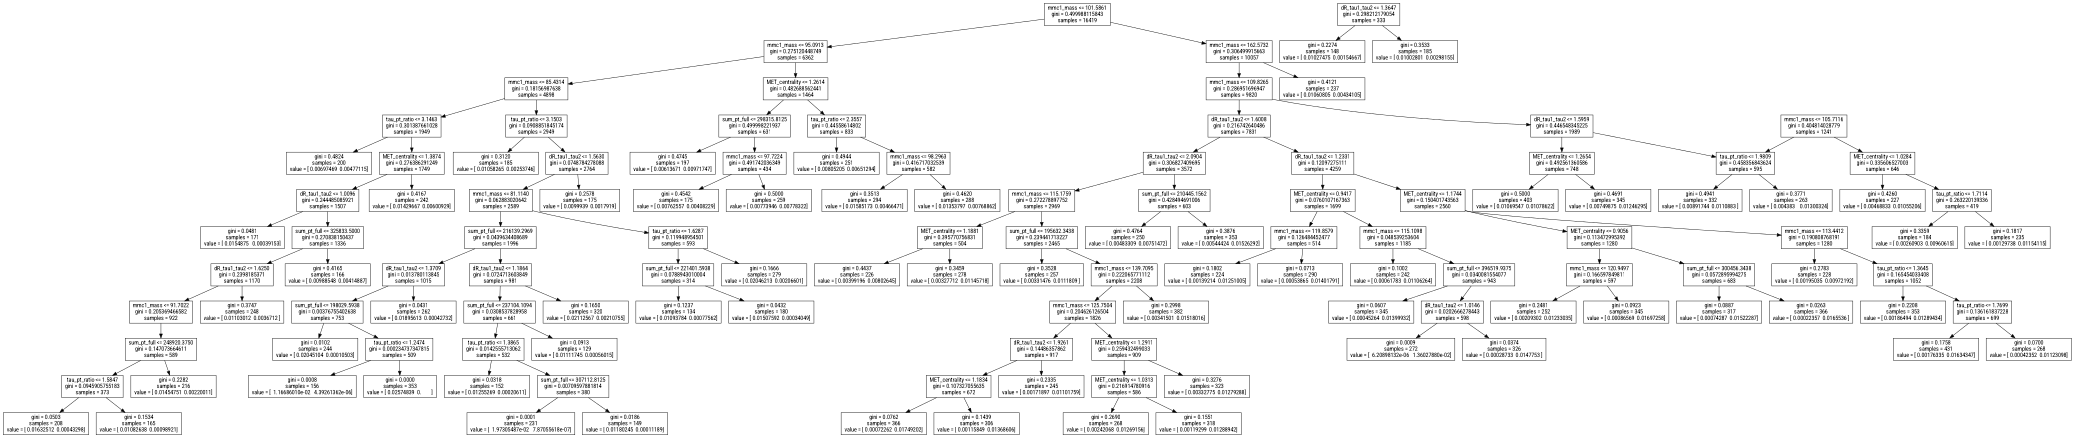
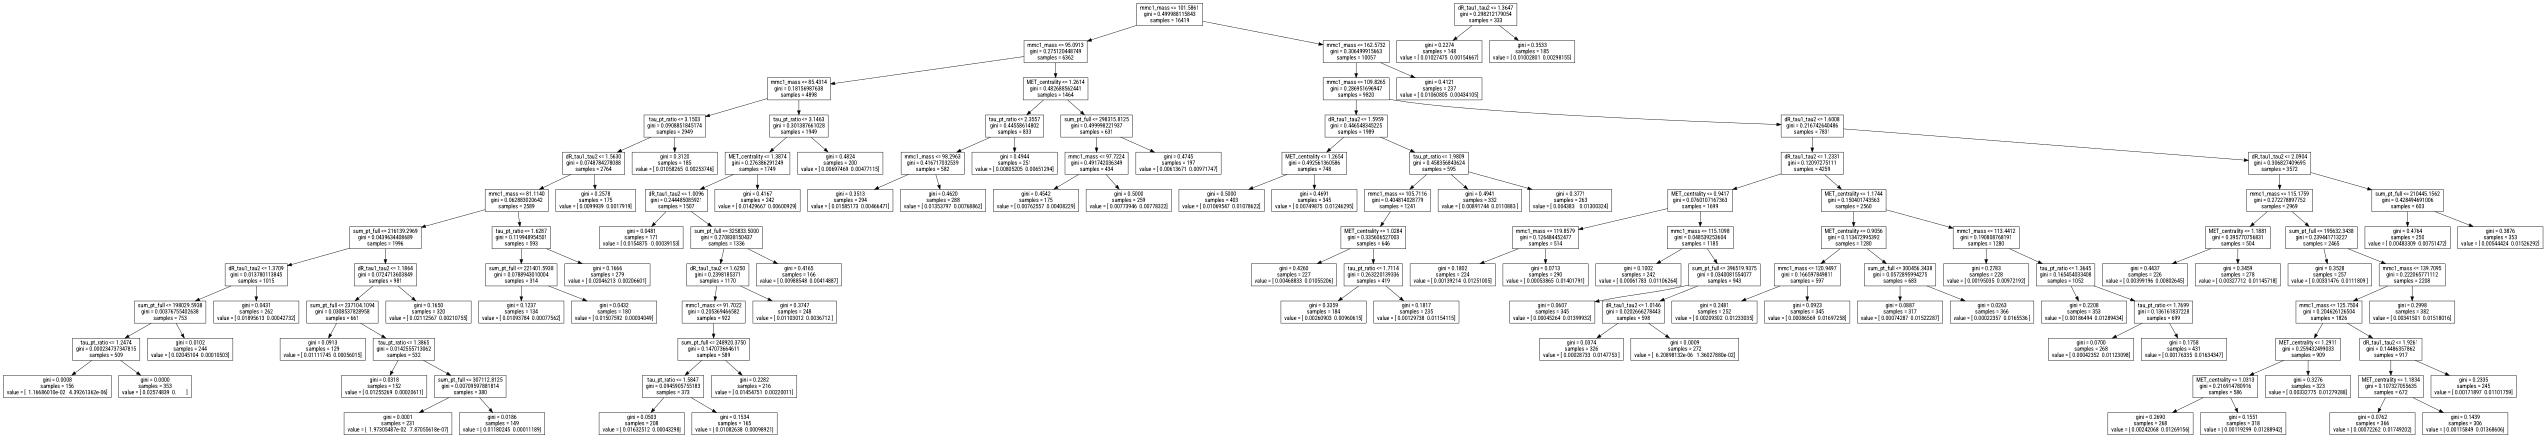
edge "mmc1_mass <= 105.7116 gini = 0.404814028779 samples = 1241" -> "tau_pt_ratio <= 1.9809 gini = 0.458356843624 samples = 595": reversed
